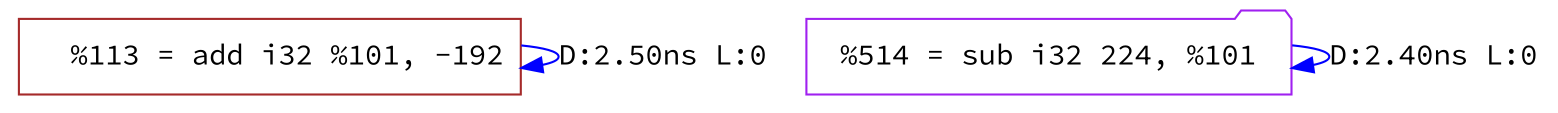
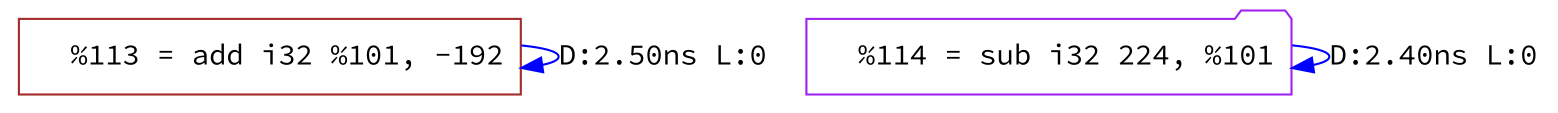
node "%514 = sub i32 224, %101": label "%514 = sub i32 224, %101" -> "%114 = sub i32 224, %101"
